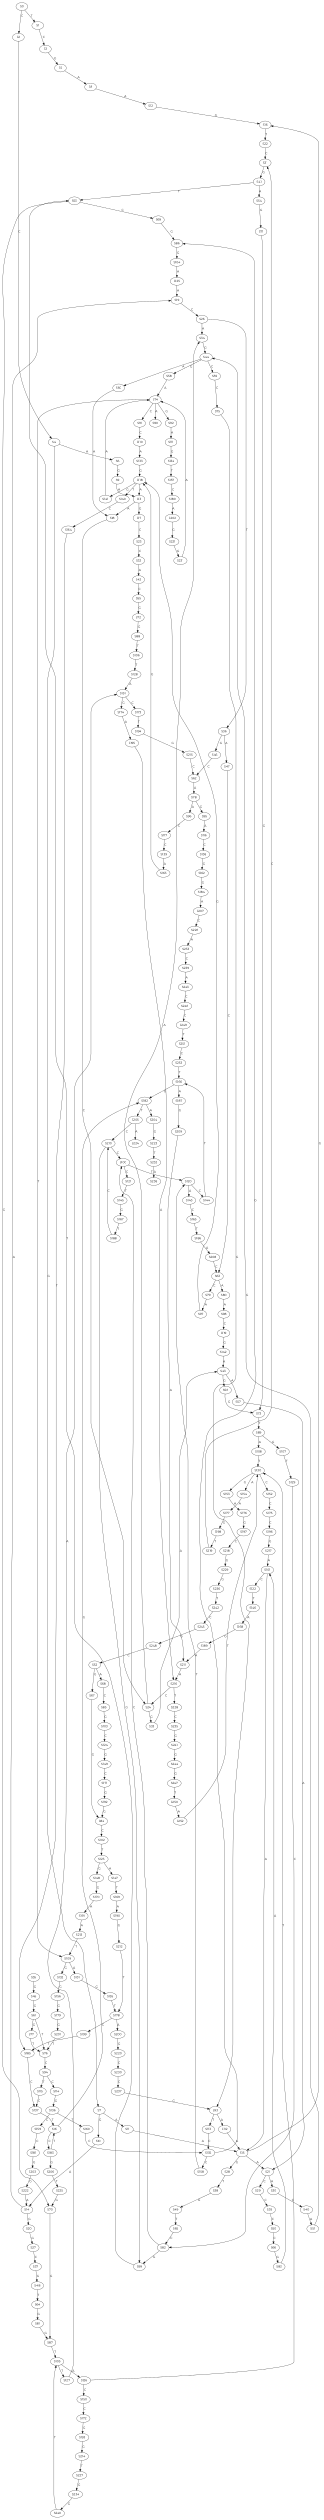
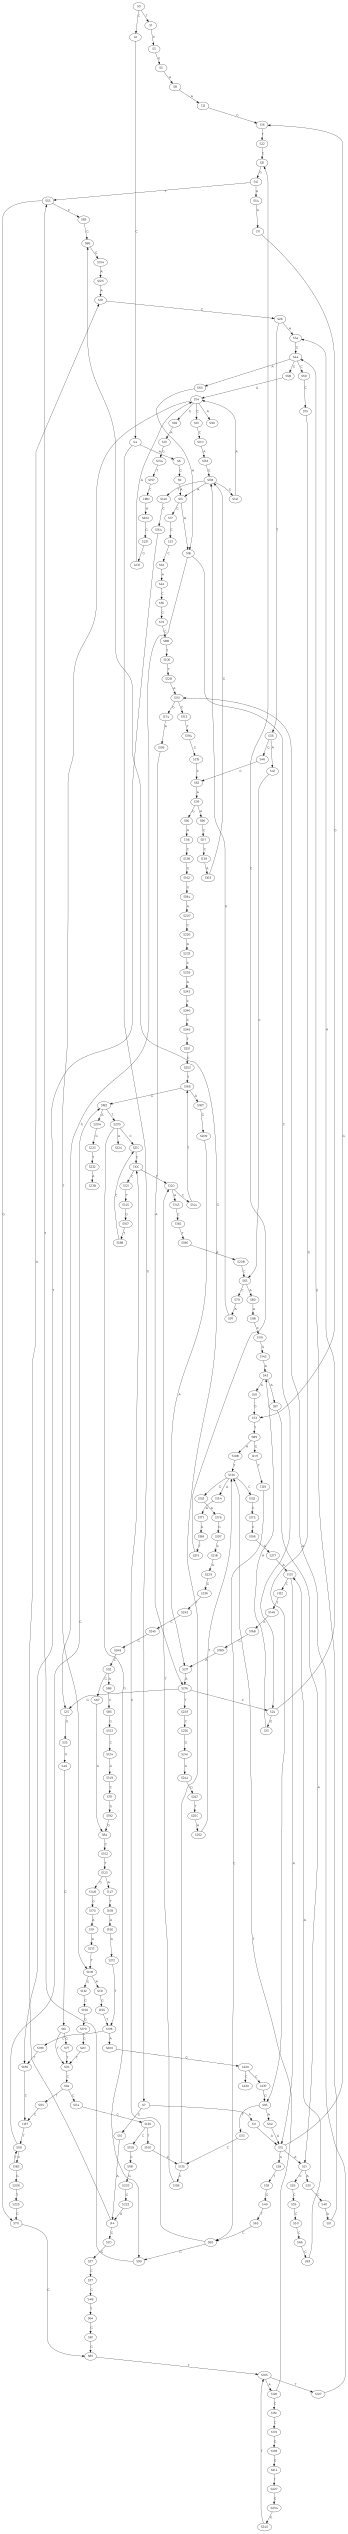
edge "S210" -> "S99": now "S205" -> "S99"
node "S25": added
edge "S230" -> "S237": now "S220" -> "S237"
